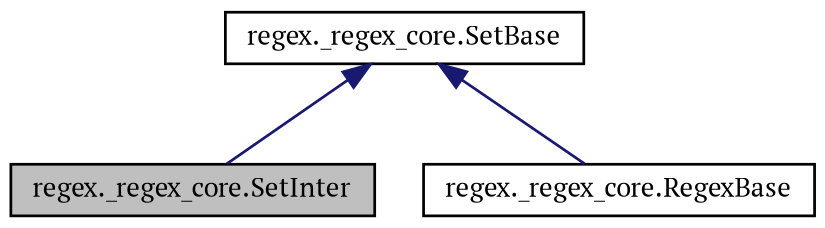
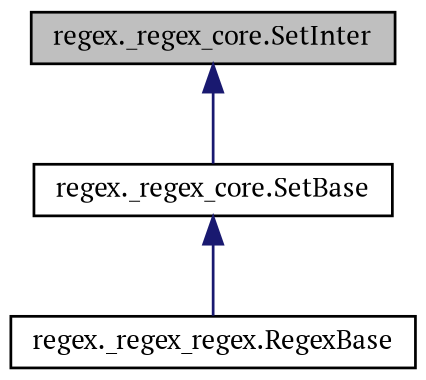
edge "regex._regex_core.SetInter" -> "regex._regex_core.SetBase": reversed
node "regex._regex_core.RegexBase": label "regex._regex_core.RegexBase" -> "regex._regex_regex.RegexBase"
